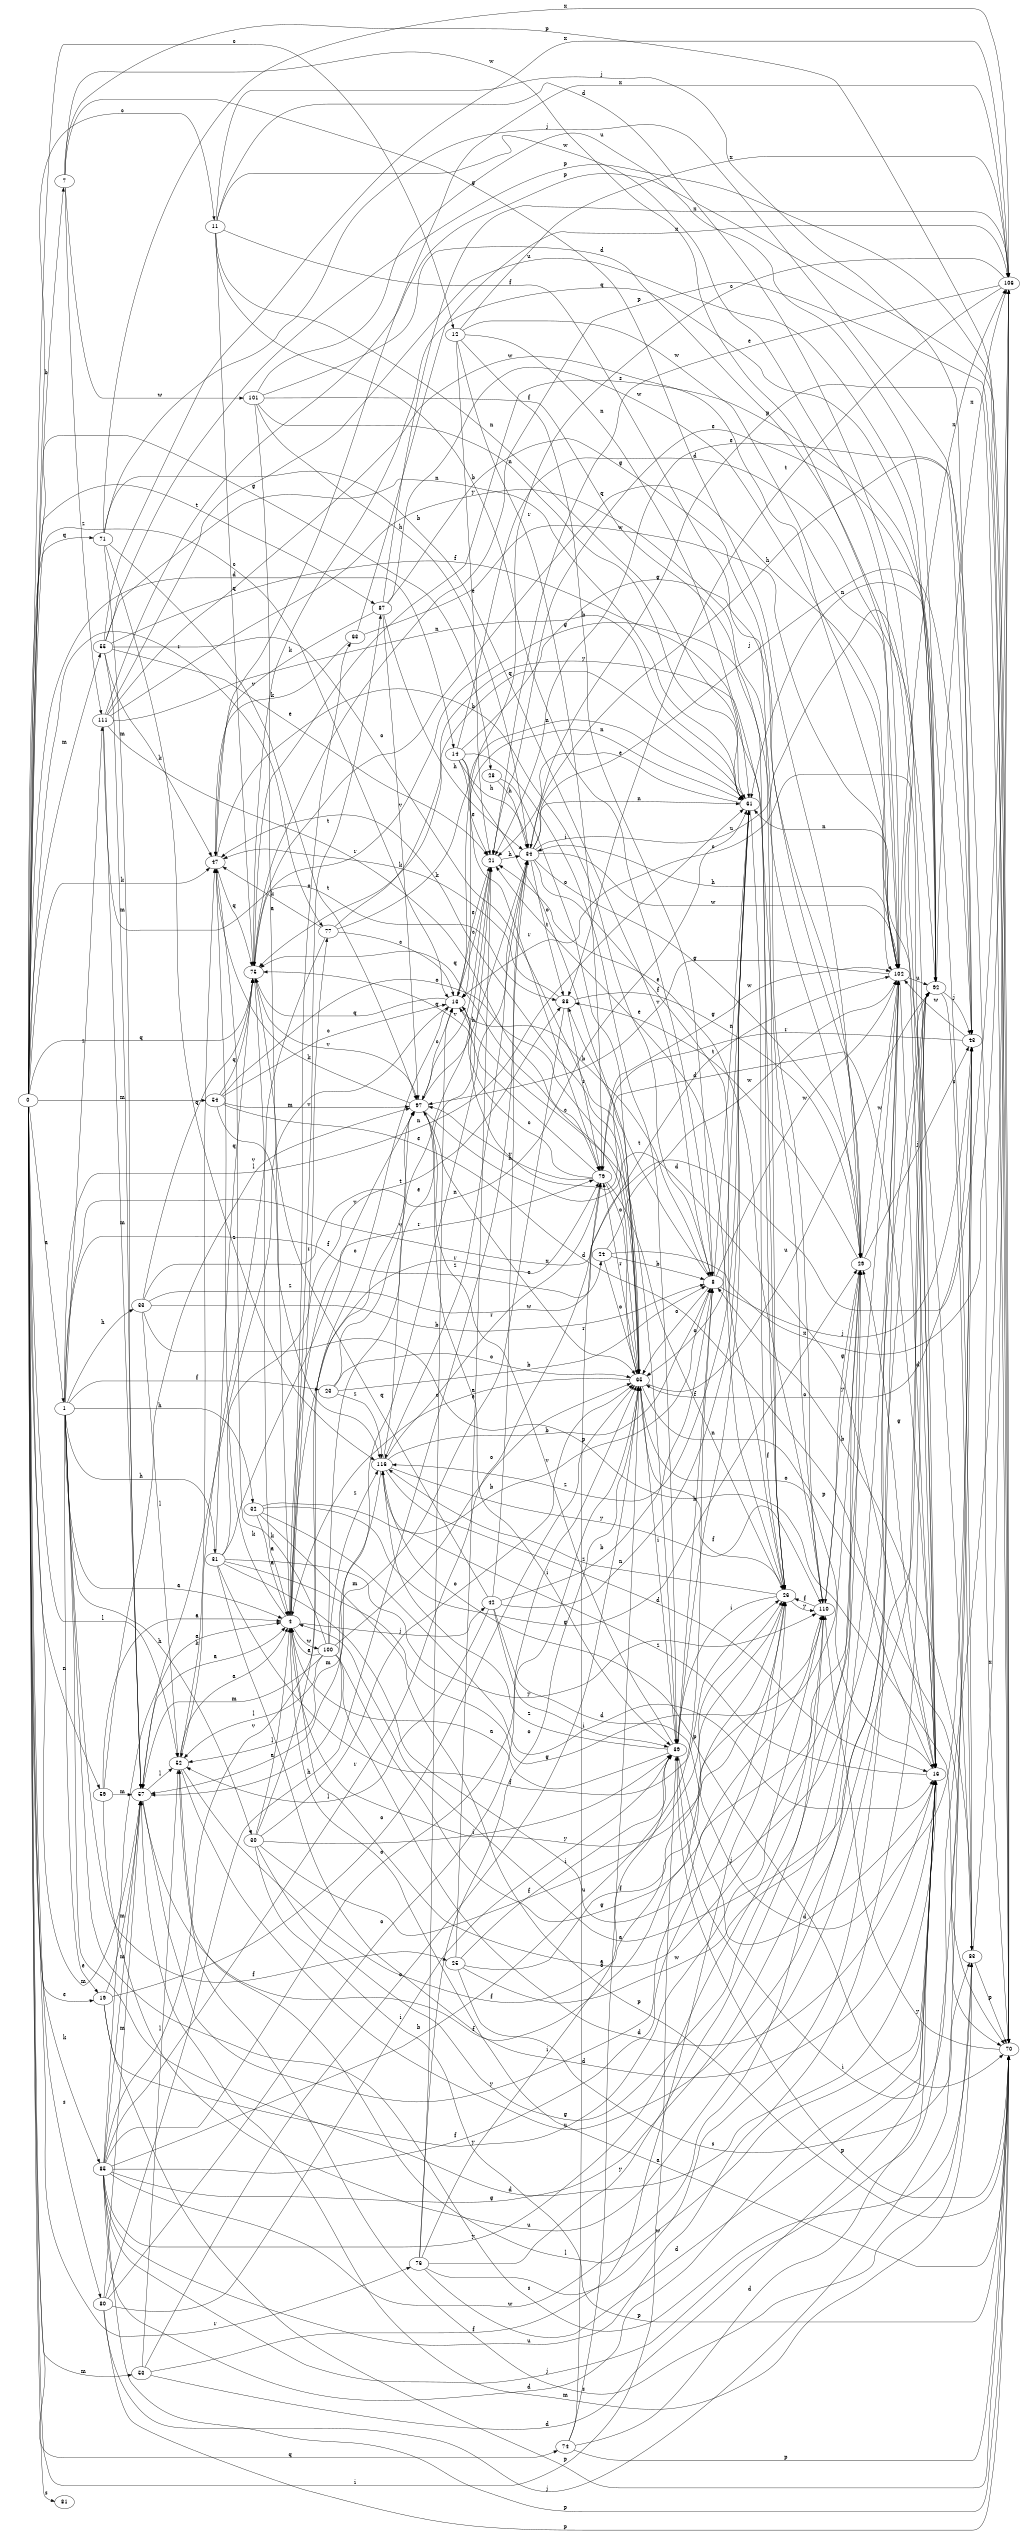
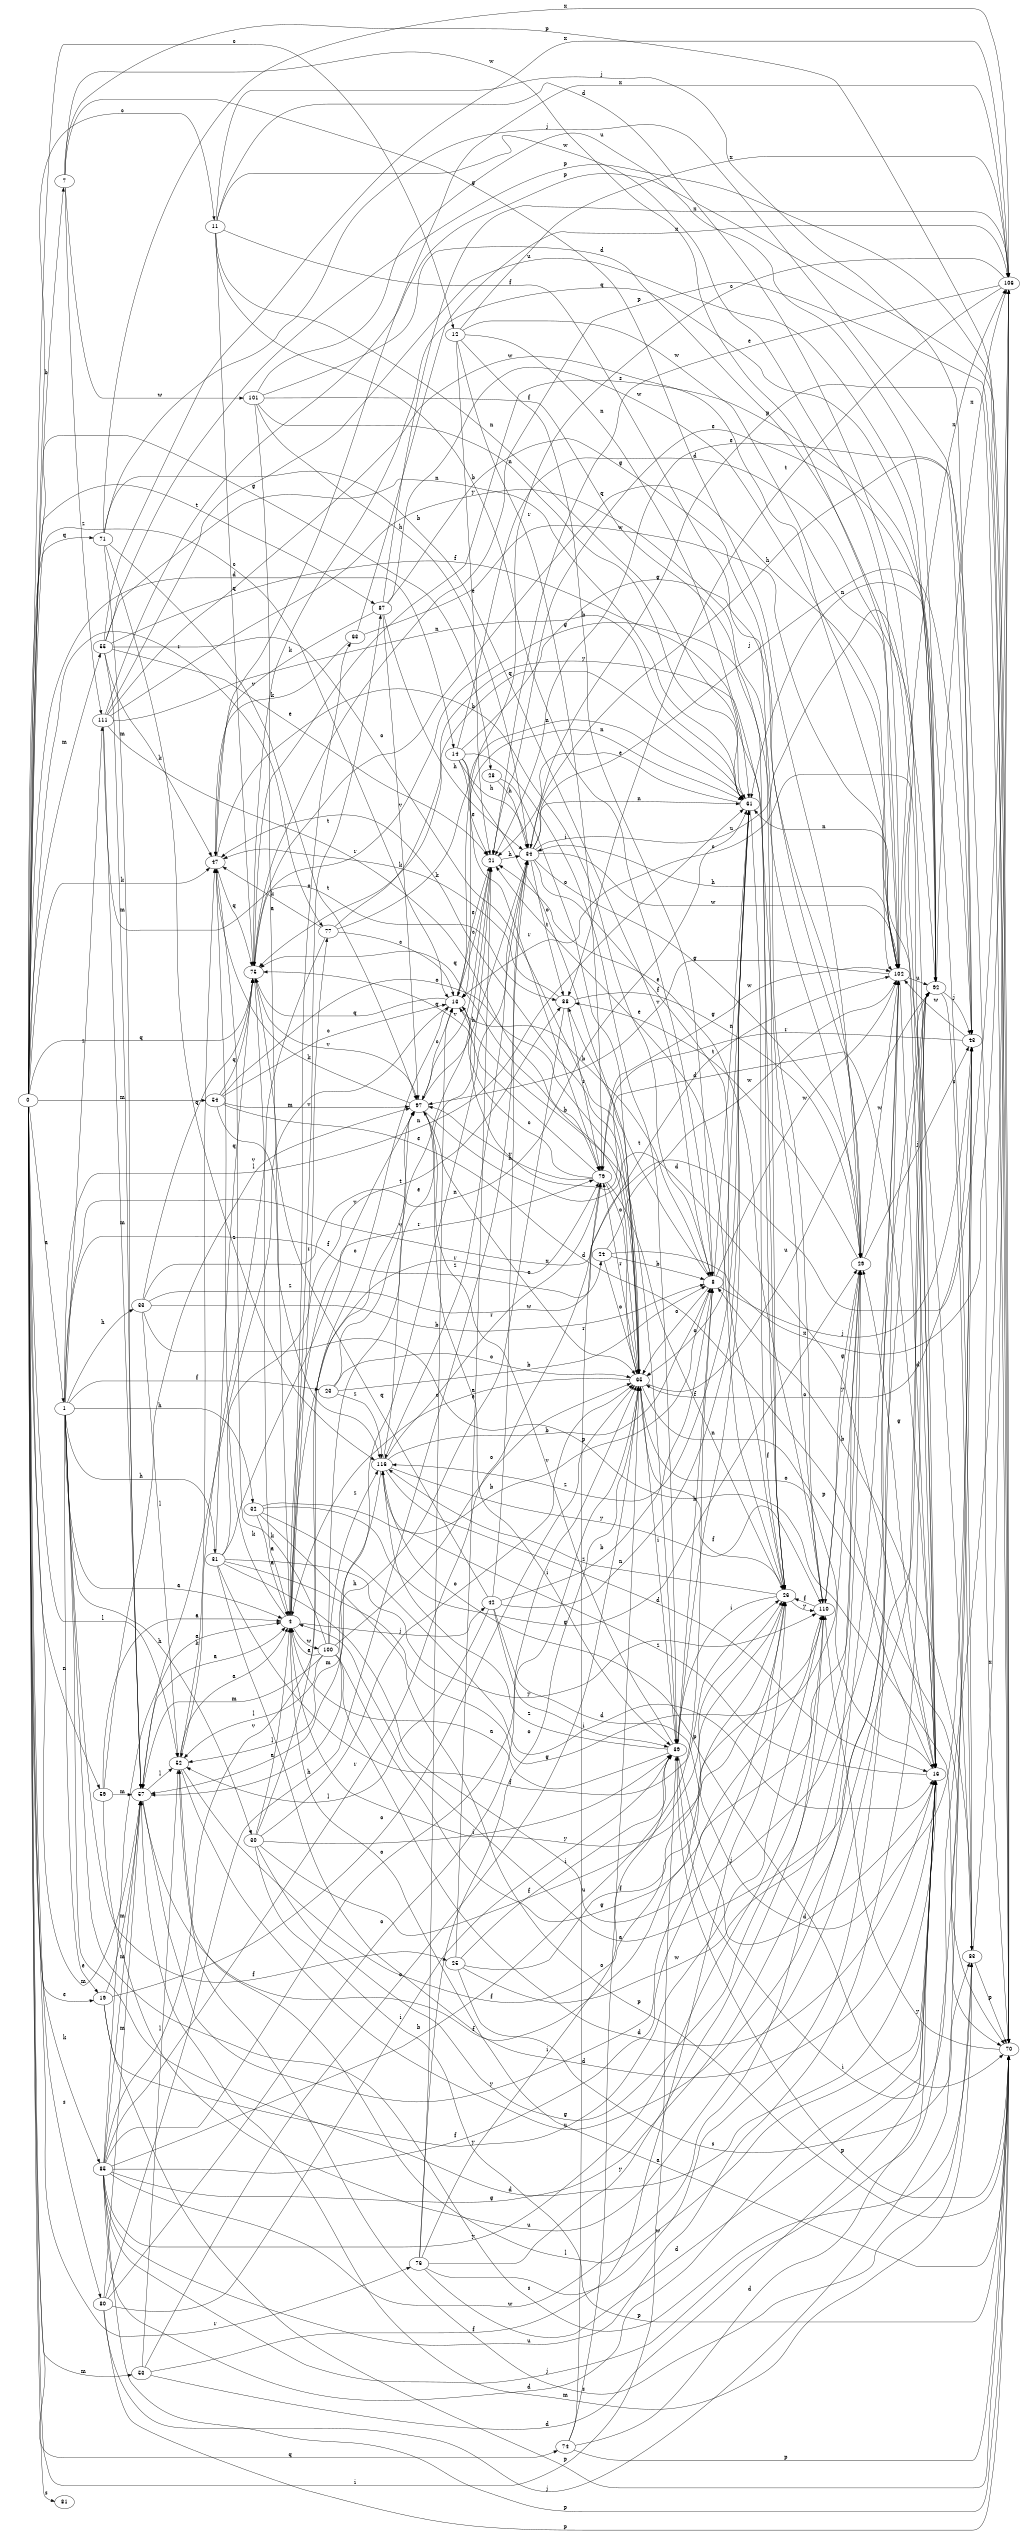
edge "39" -> "13": label "c" -> "b"
edge "88" -> "57": label "m" -> "h"
edge "102" -> "4": removed, label "a"
